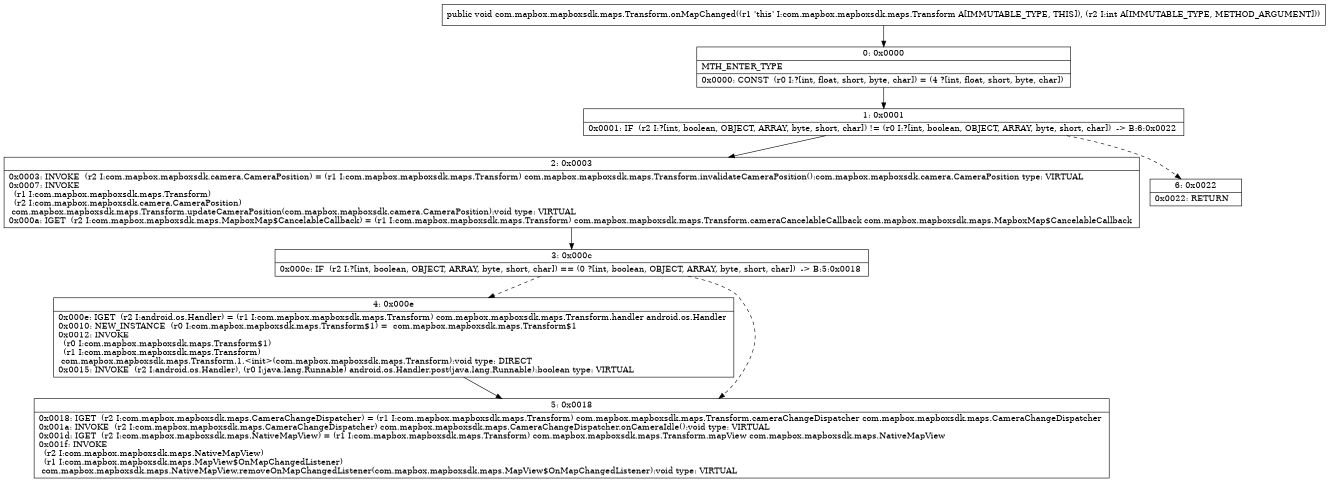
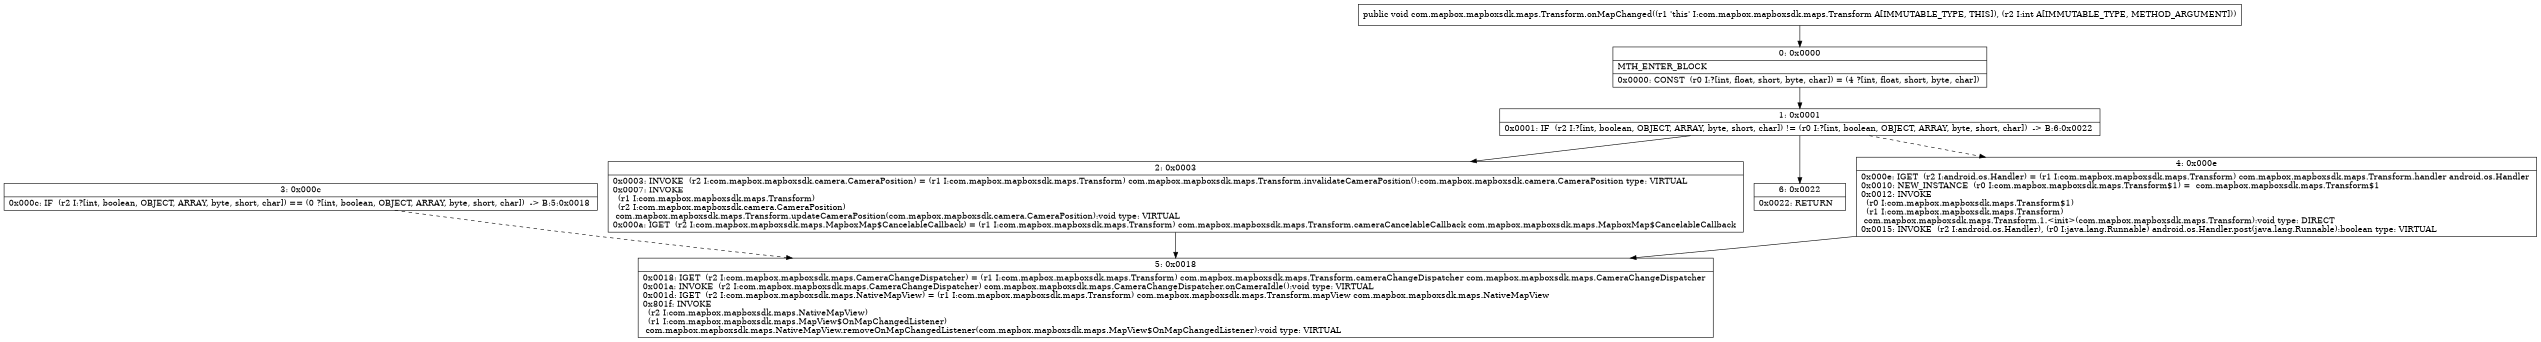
node "0: 0x0000": text "MTH_ENTER_TYPE" -> "MTH_ENTER_BLOCK"
edge "1: 0x0001" -> "6: 0x0022": style dashed -> solid
edge "2: 0x0003" -> "3: 0x000c": now "2: 0x0003" -> "5: 0x0018"
edge "3: 0x000c" -> "4: 0x000e": now "1: 0x0001" -> "4: 0x000e"
node "5: 0x0018": text "0x001f: INVOKE" -> "0x801f: INVOKE"
